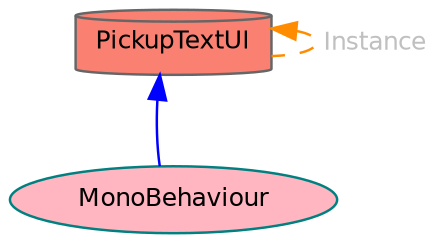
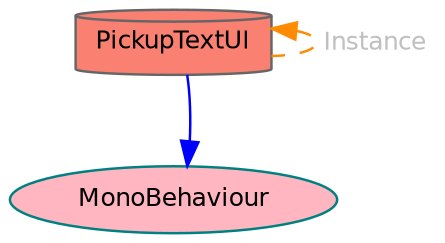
edge "MonoBehaviour" -> "PickupTextUI": reversed
